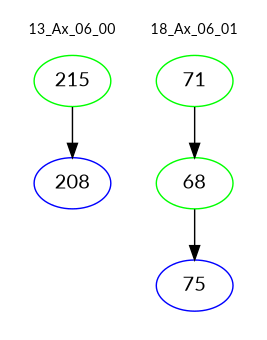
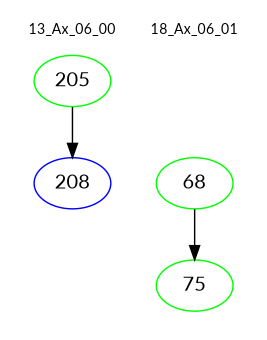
node "215": label "215" -> "205"
node "71": removed
node "75": color blue -> green
